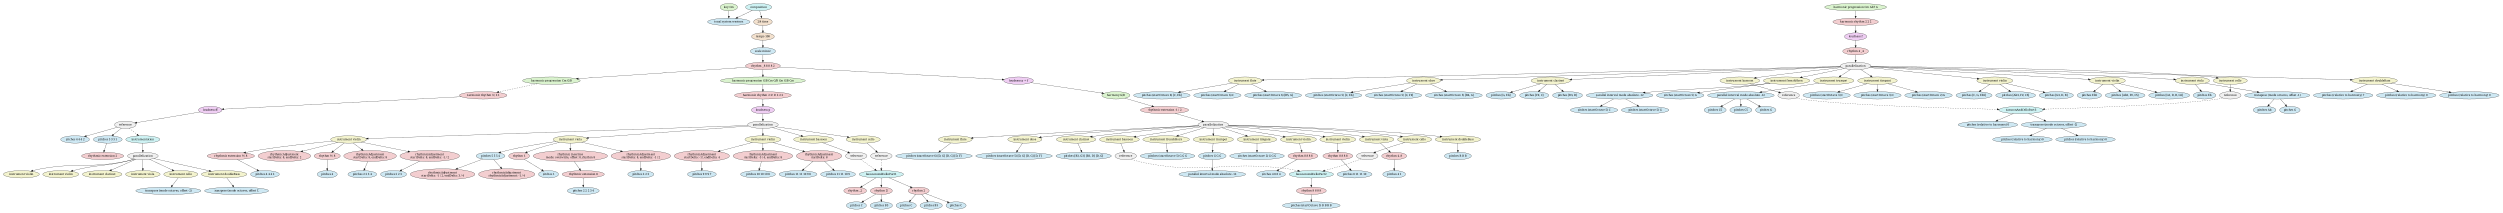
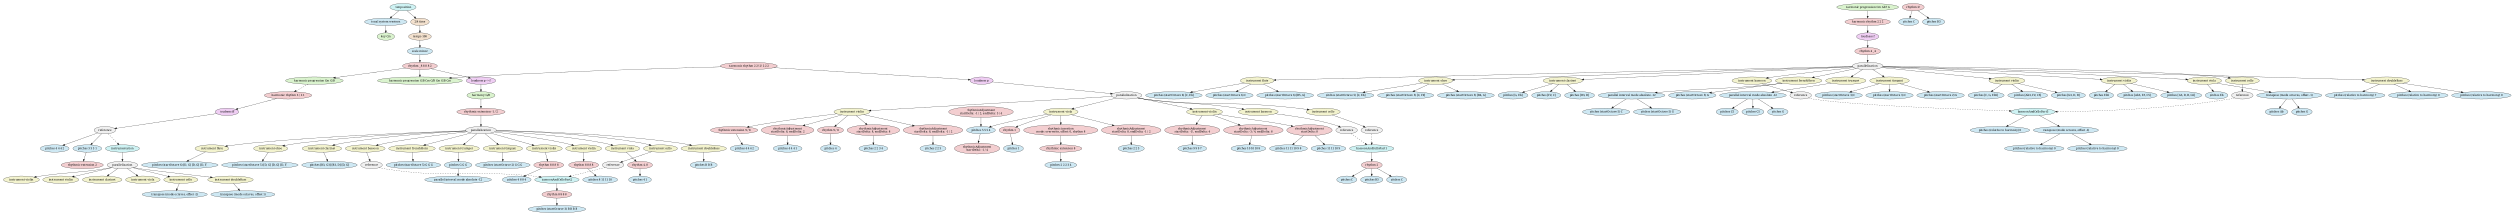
edge "key Cm" -> "tonal system western": reversed
edge "harmonic progression G/B Cm G/B Cm G/B Cm" -> "harmonic rhythm 2 2! 2! 2 2 2": reversed
node "pitches 4 4 4 1": added
edge "pitches 5 5 5 4" -> "rhythmicAdjustment startDelta: -1 / 2, endDelta: 3 / 4": reversed
node "rhythmicAdjustment rhythmicAdjustment: -1 / 4": label "rhythmicAdjustment rhythmicAdjustment: -1 / 4" -> "rhythmicAdjustment startDelta: -1 / 4"
edge "bassoonAndCelloPart1" -> "rhythm 2!": removed
node "rhythm _2": removed
